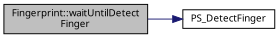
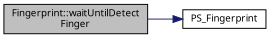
node "PS_DetectFinger": label "PS_DetectFinger" -> "PS_Fingerprint"
